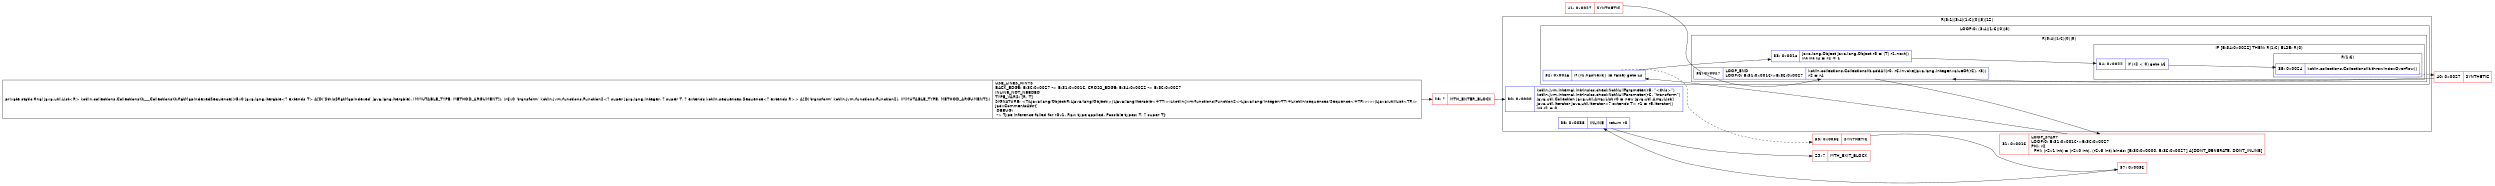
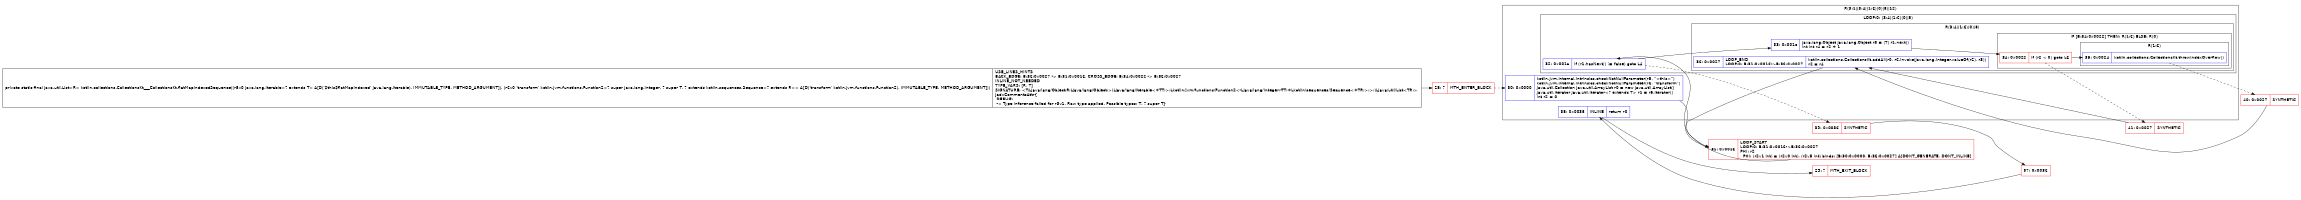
node "34: 0x0022": color blue -> red
edge "34: 0x0022" -> "41: 0x0027": added
edge "28: ?" -> "30: 0x0000": style solid -> dashed
edge "30: 0x0000" -> "31: 0x0016": added
